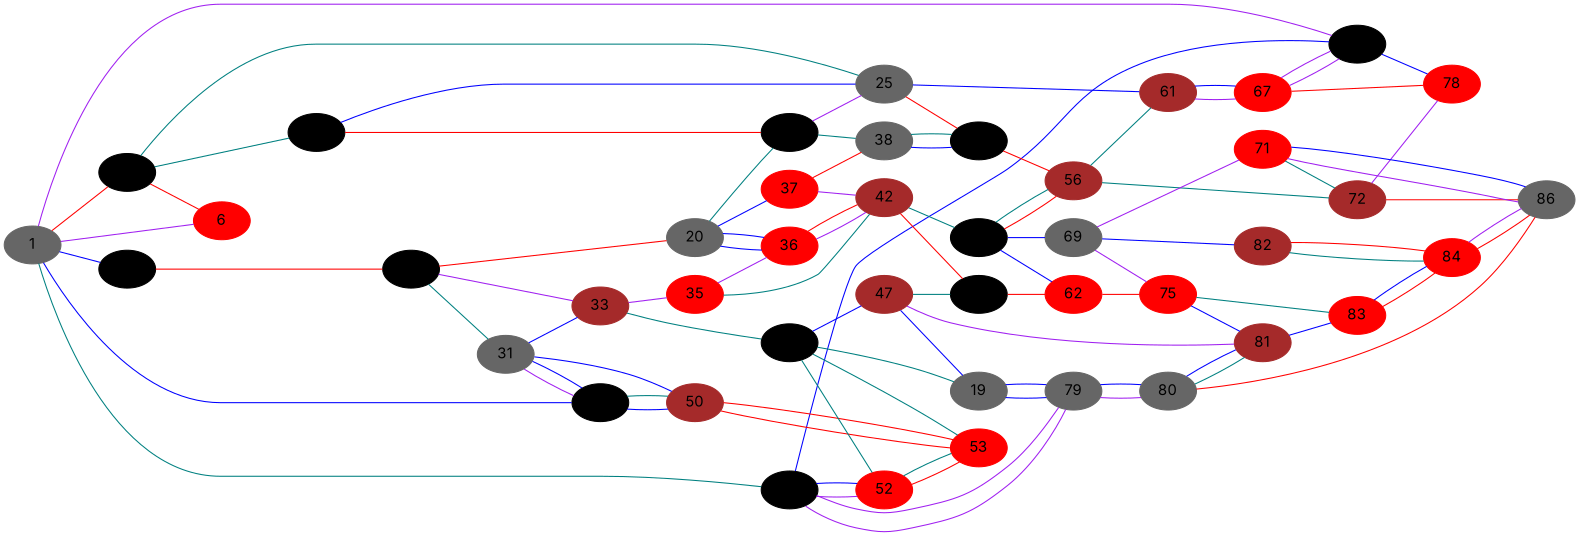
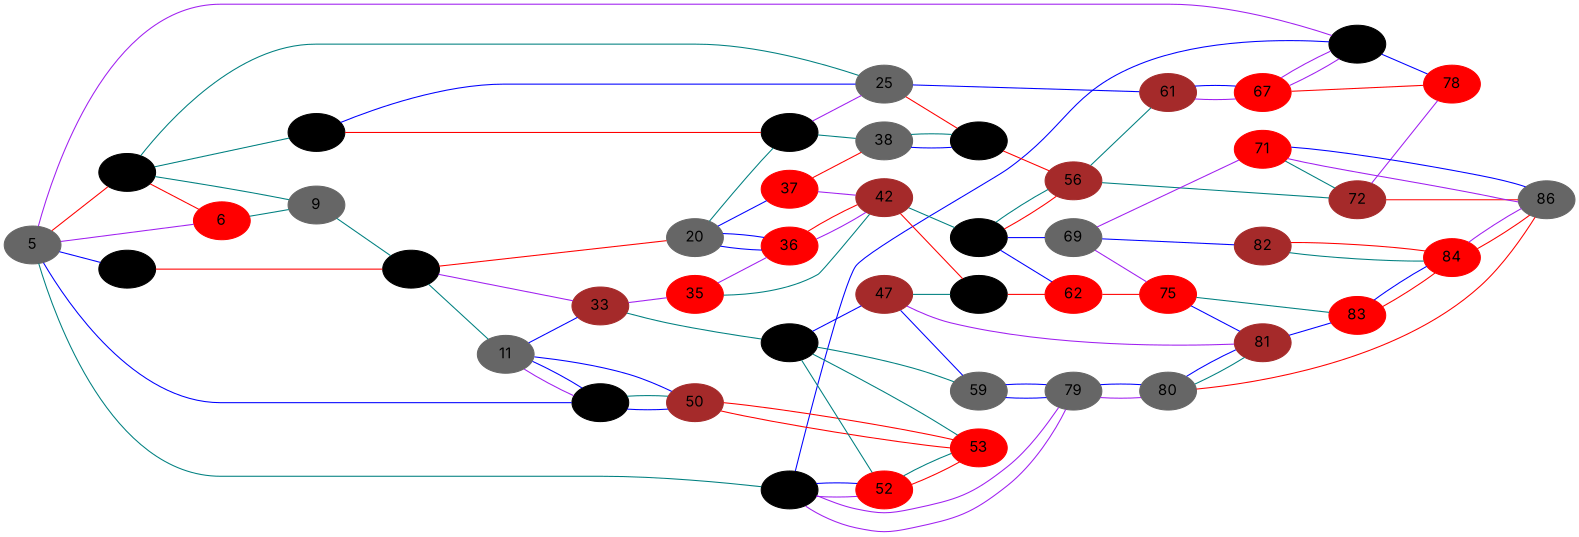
node "9": added
node "1": label "1" -> "5"
node "31": label "31" -> "11"
node "19": label "19" -> "59"
